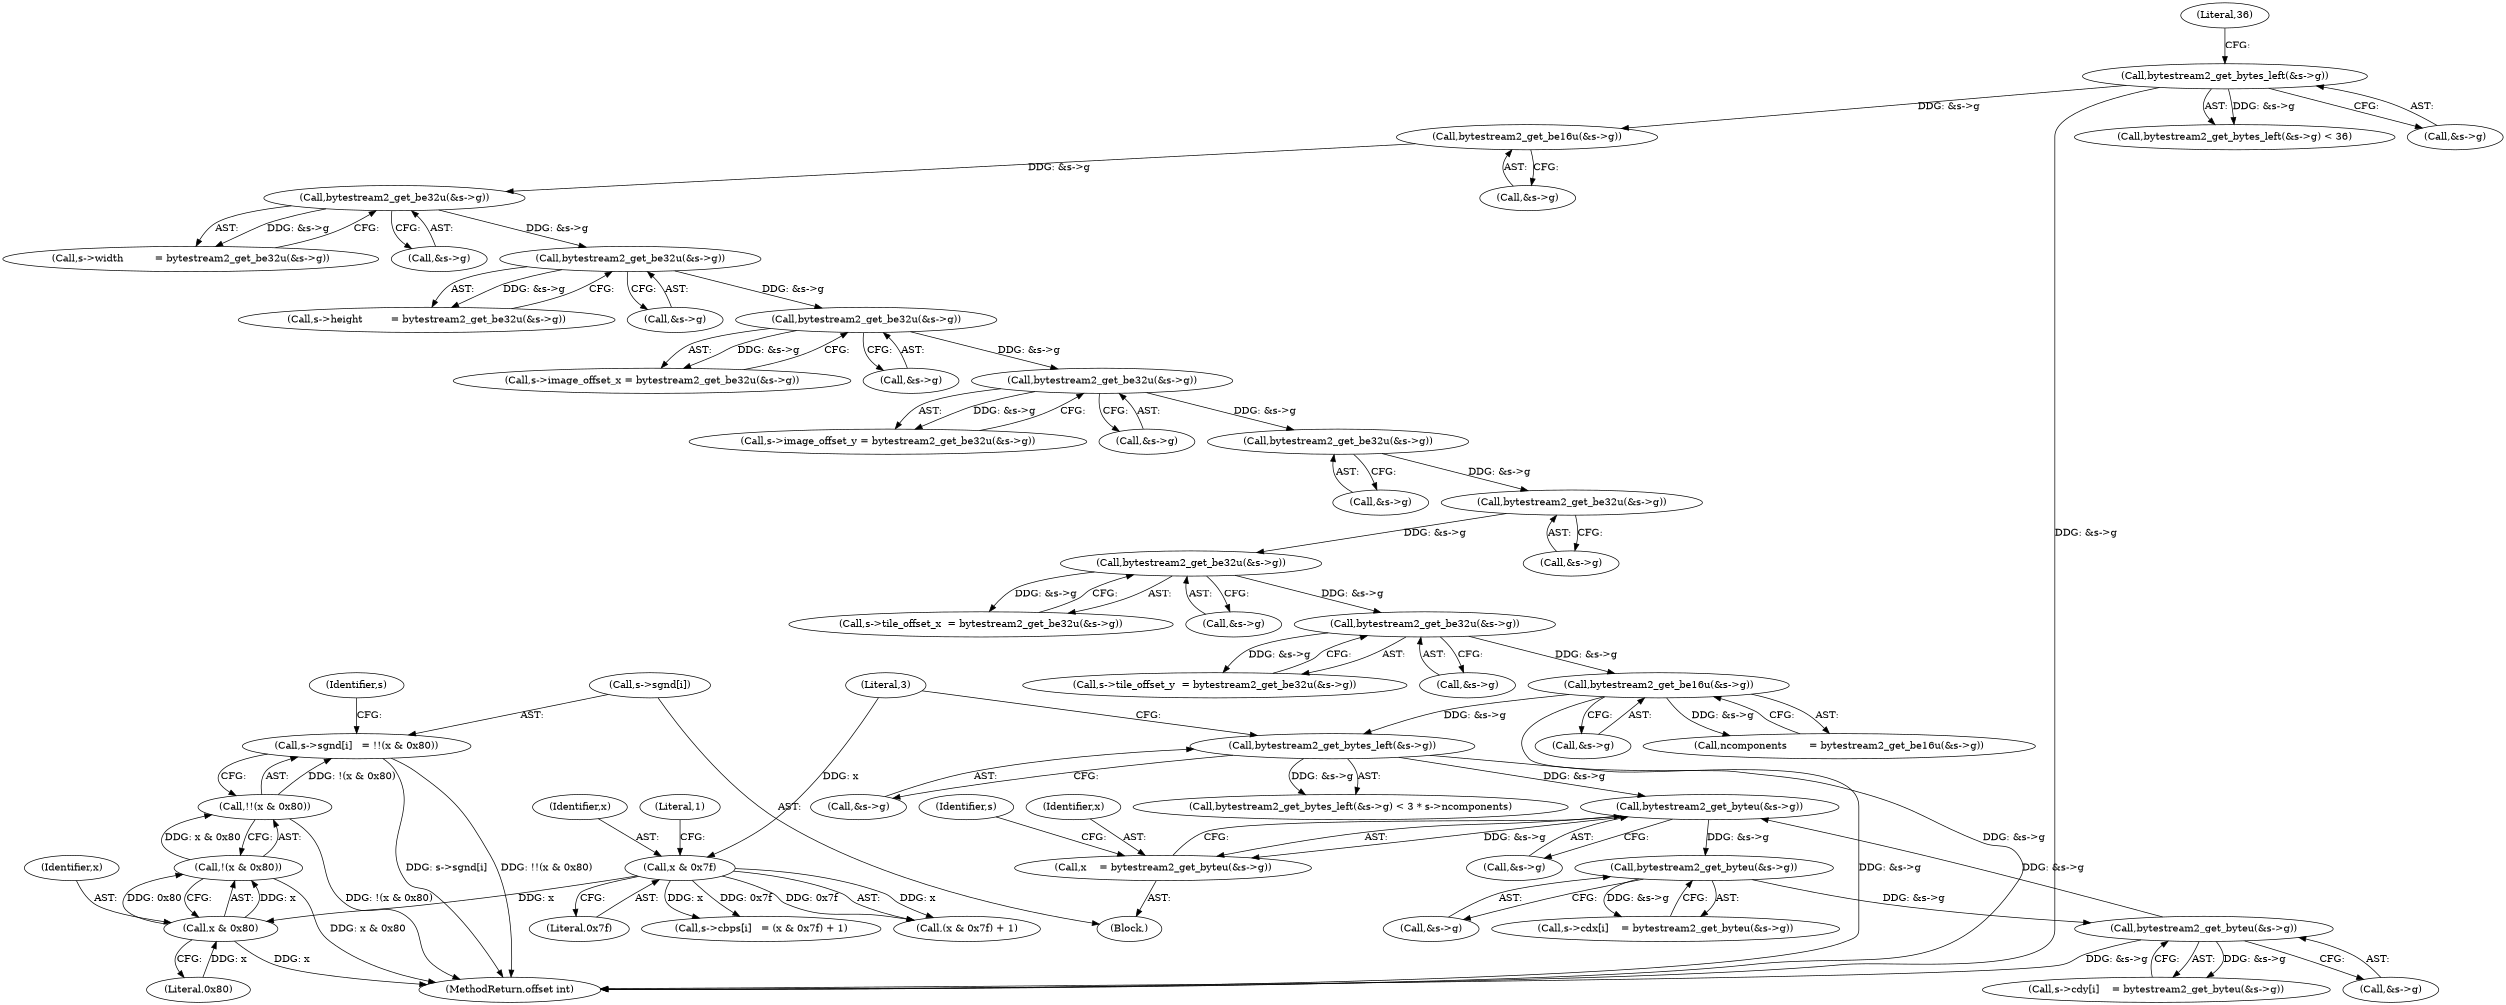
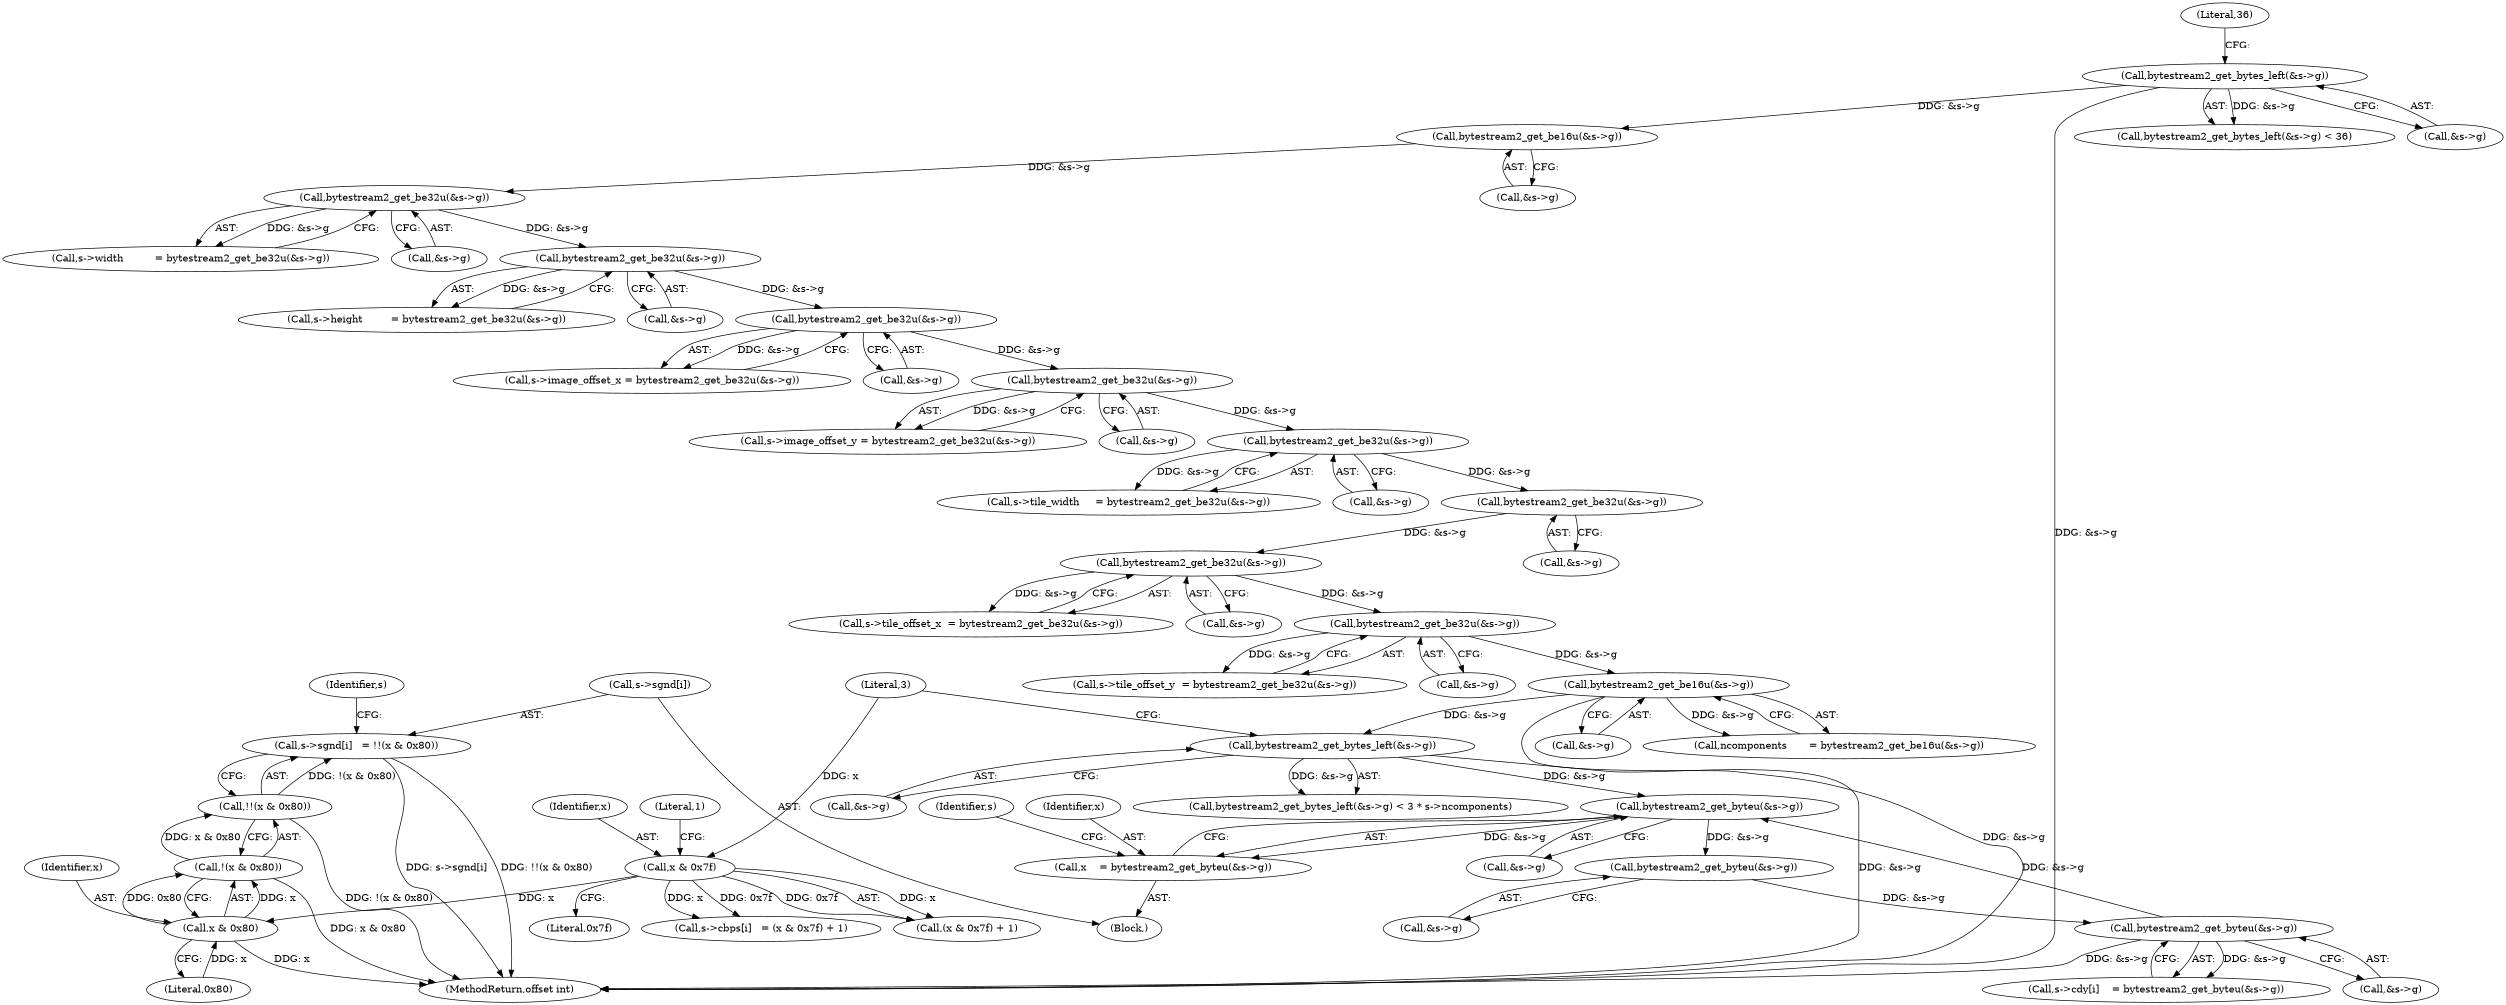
node "(Call,s->tile_width     = bytestream2_get_be32u(&s->g))": added
edge "(Literal,0x7f)" -> "(Call,x & 0x7f)": removed, label "AST:"
node "(Call,s->cdx[i]    = bytestream2_get_byteu(&s->g))": removed
